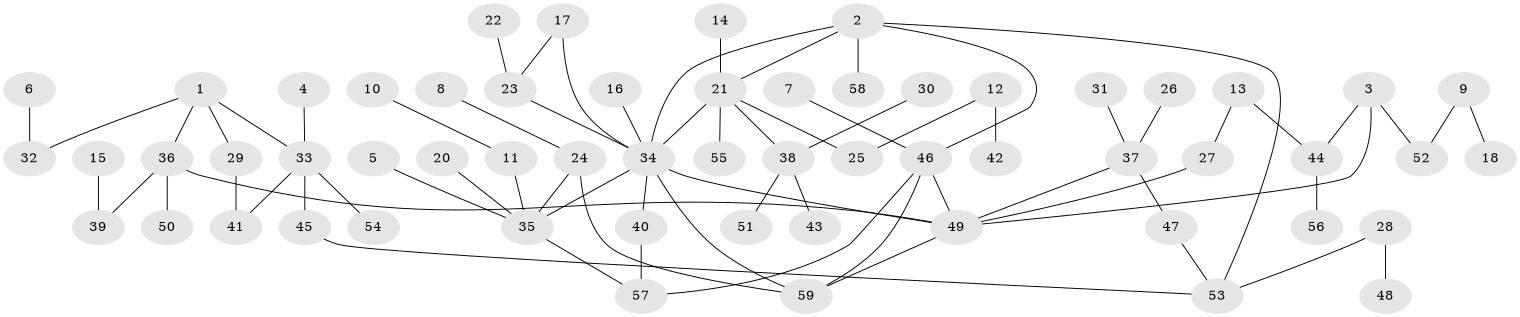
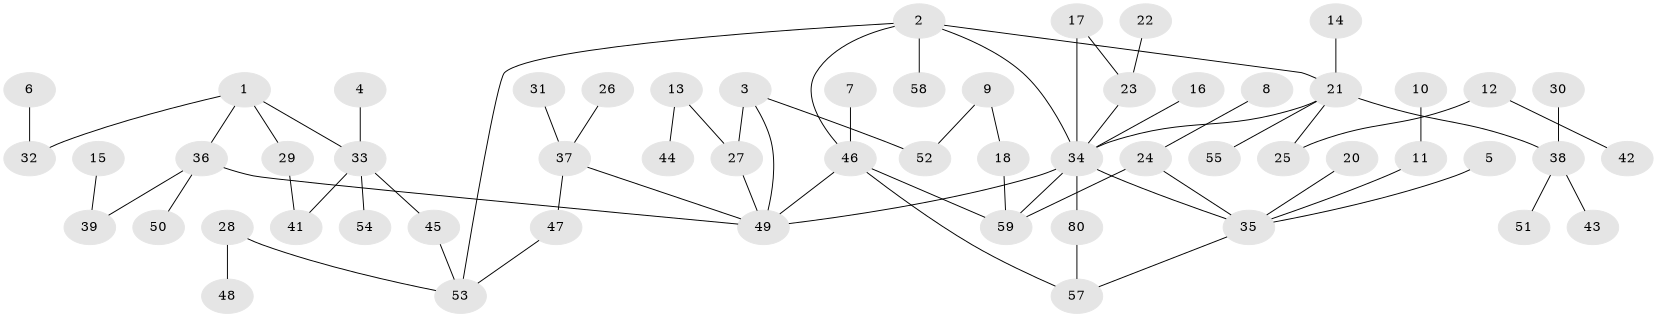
edge "3" -- "44": now "3" -- "27"
node "40": label "40" -> "80"
node "56": removed
edge "49" -- "59": now "18" -- "59"
